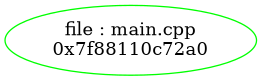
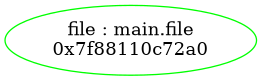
node "file : main.cpp 0x7f88110c72a0": label "file : main.cpp 0x7f88110c72a0" -> "file : main.file 0x7f88110c72a0"
